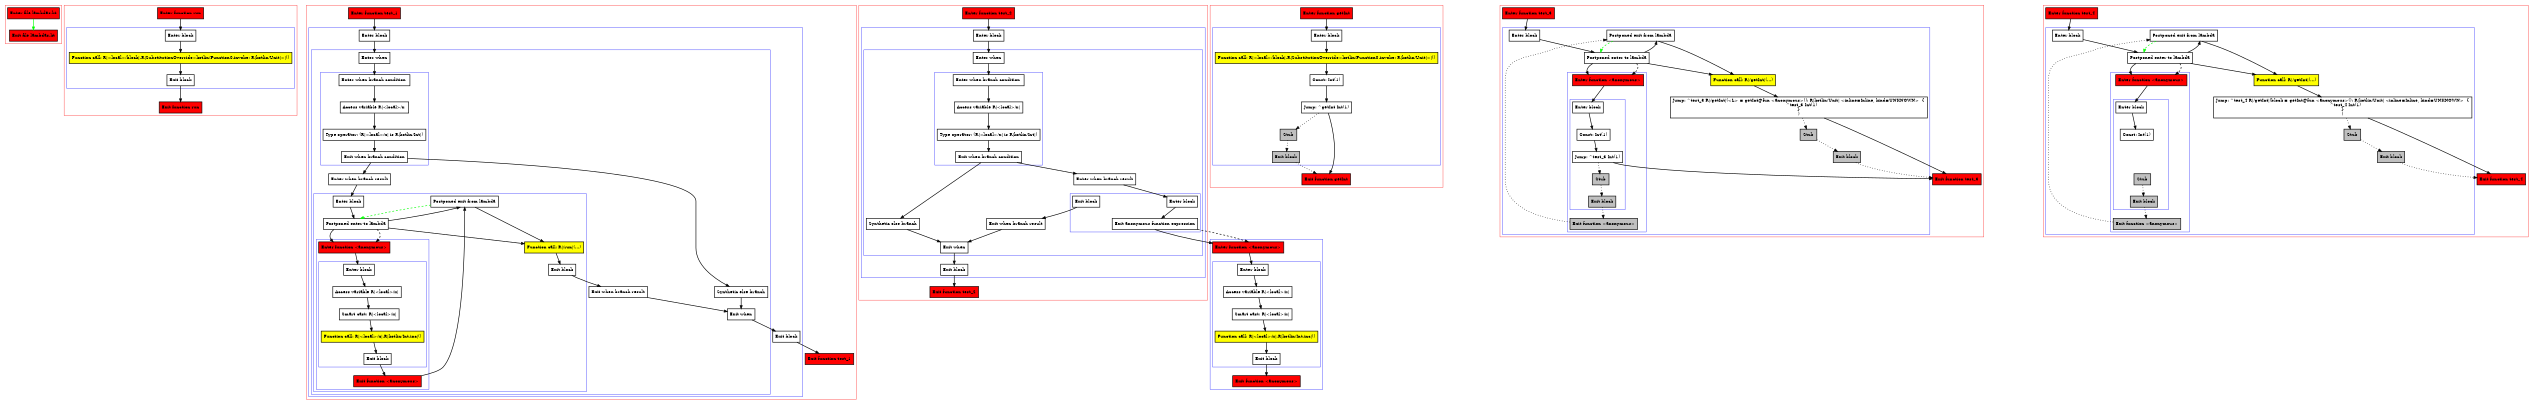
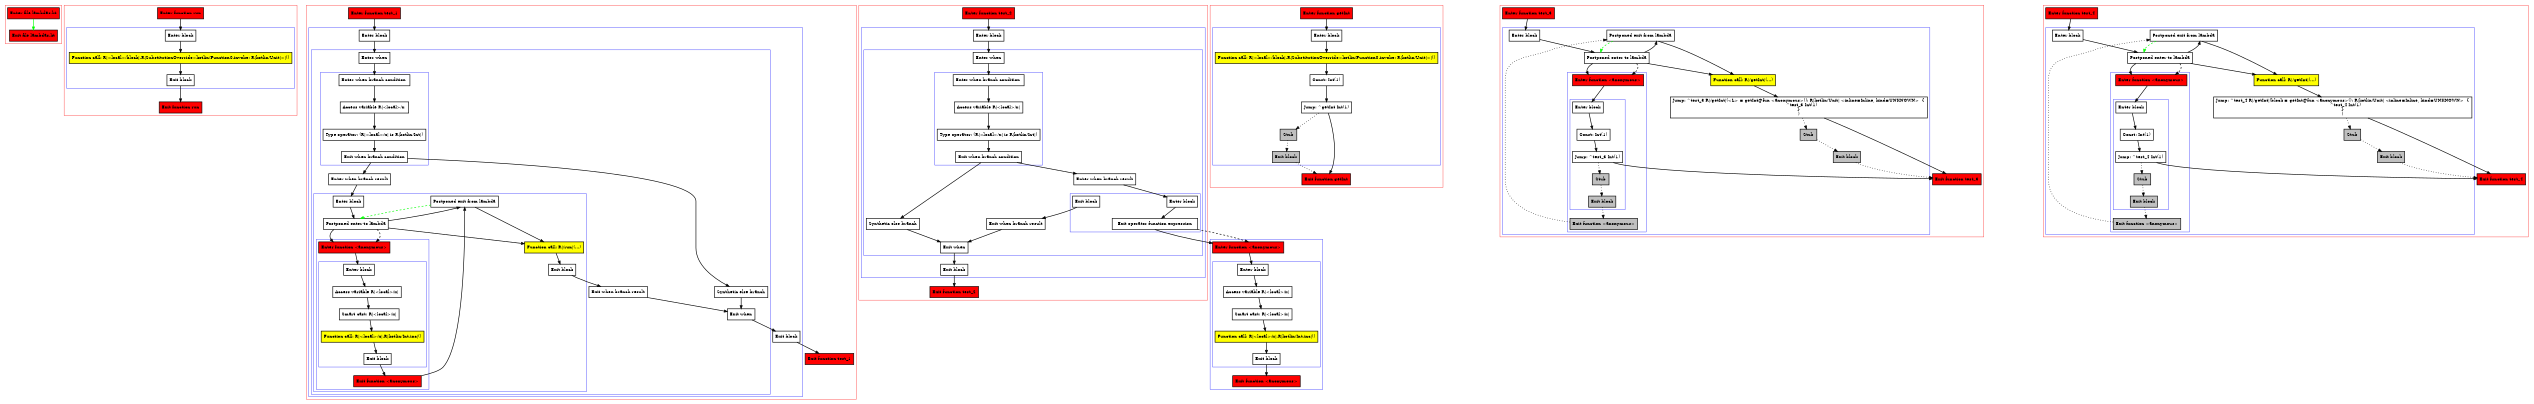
node "Jump: ^test_4 Int(1)": added
node "Exit anonymous function expression": label "Exit anonymous function expression" -> "Exit operator function expression"
